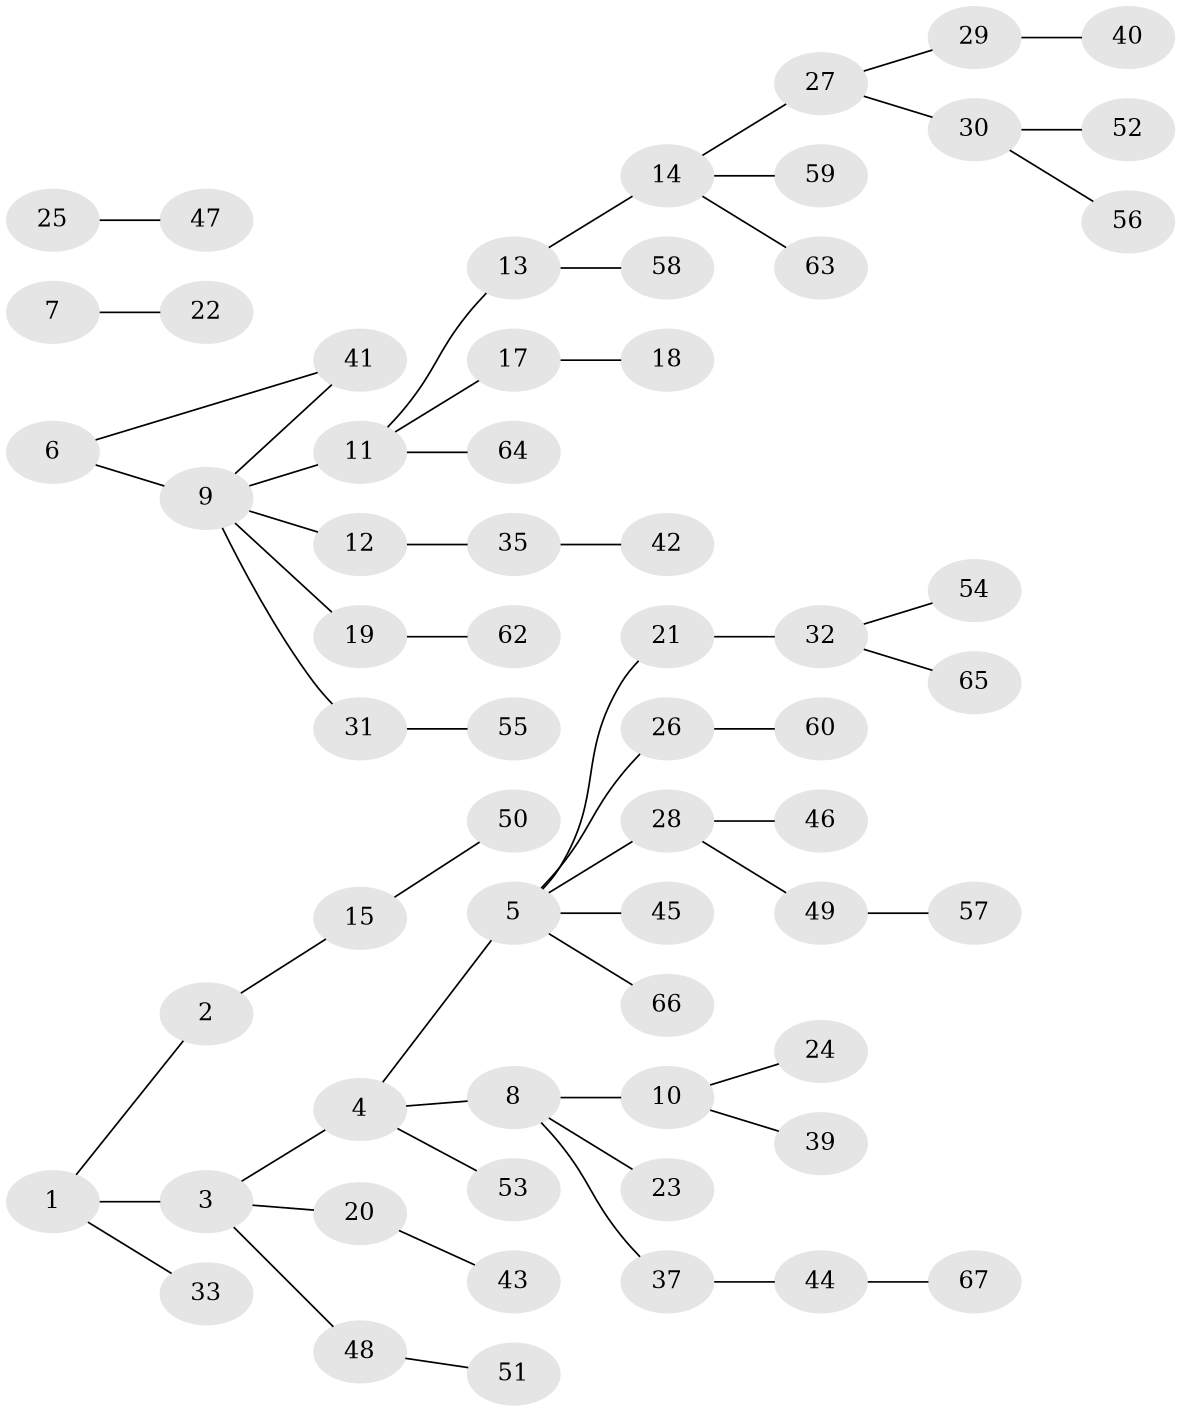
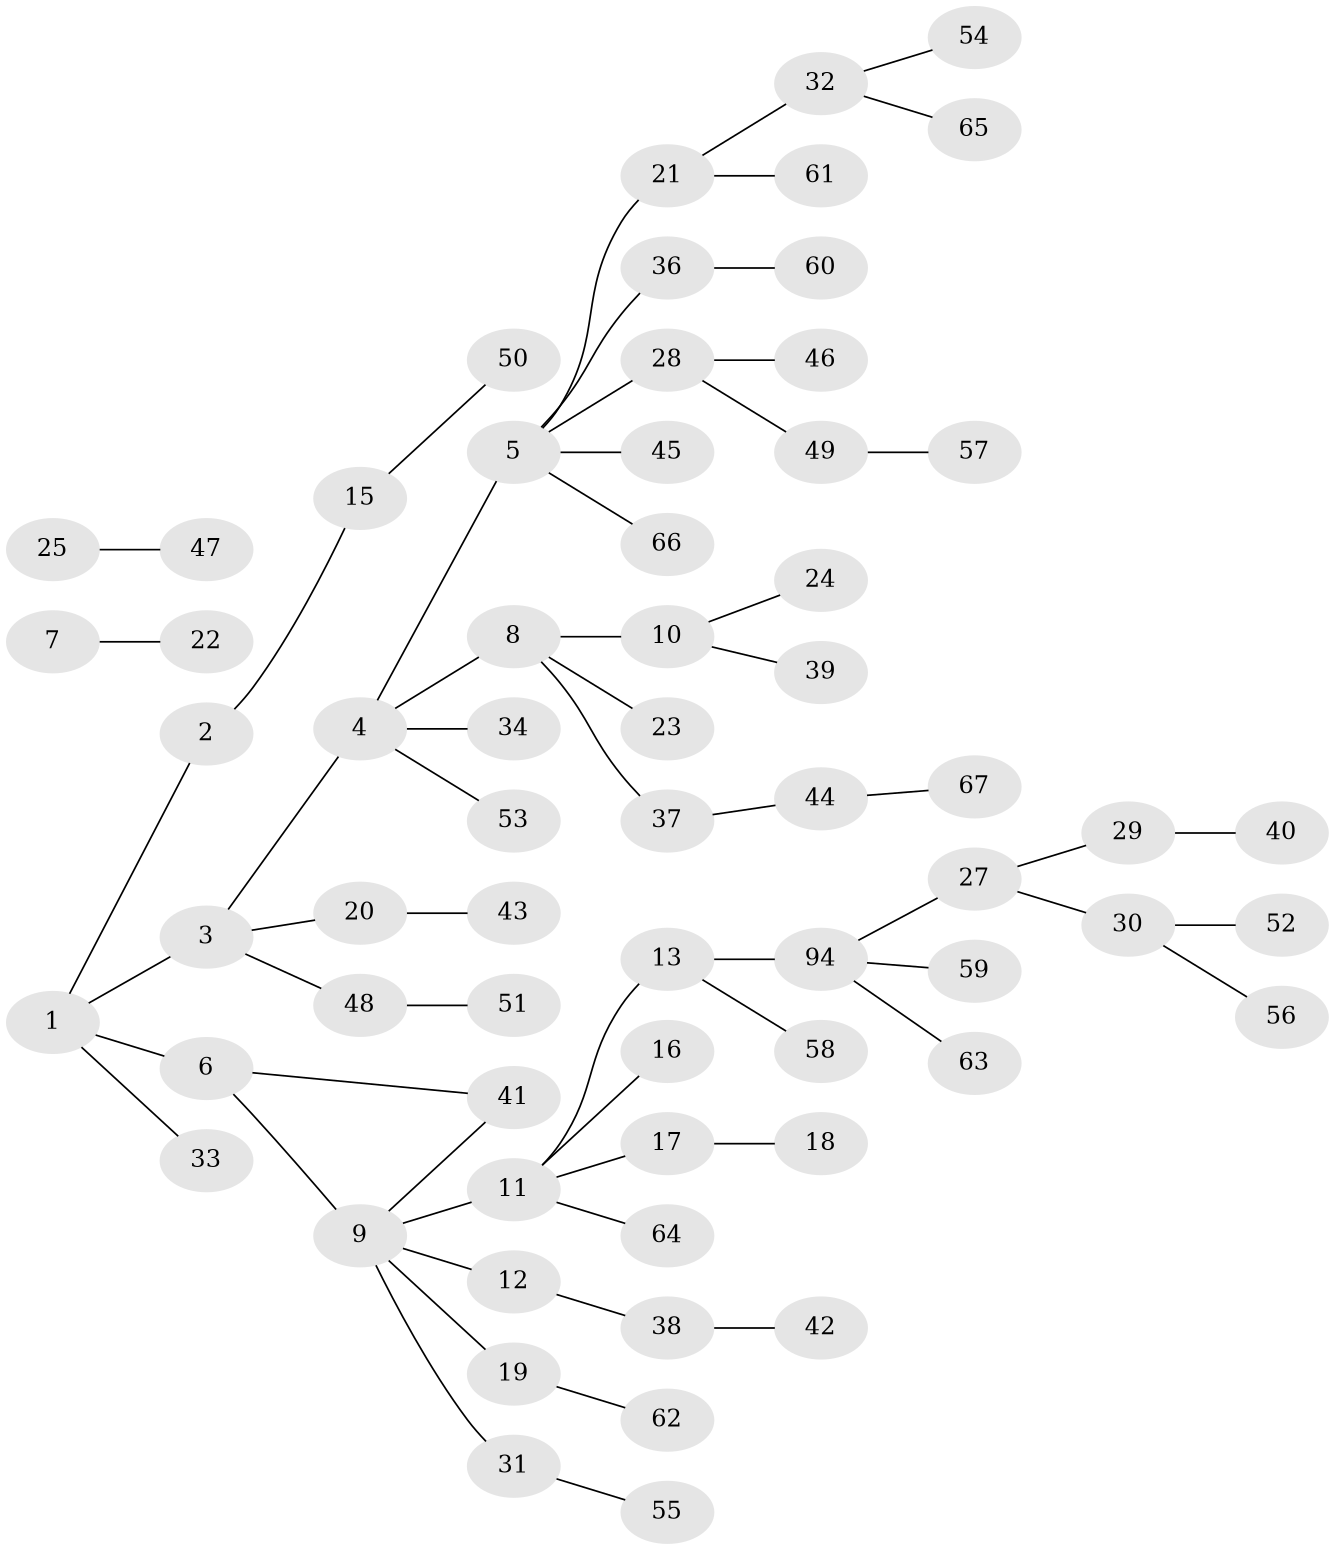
node "14": label "14" -> "94"
node "61": added
node "35": label "35" -> "38"
node "34": added
node "26": label "26" -> "36"
edge "1" -- "6": added
node "16": added
